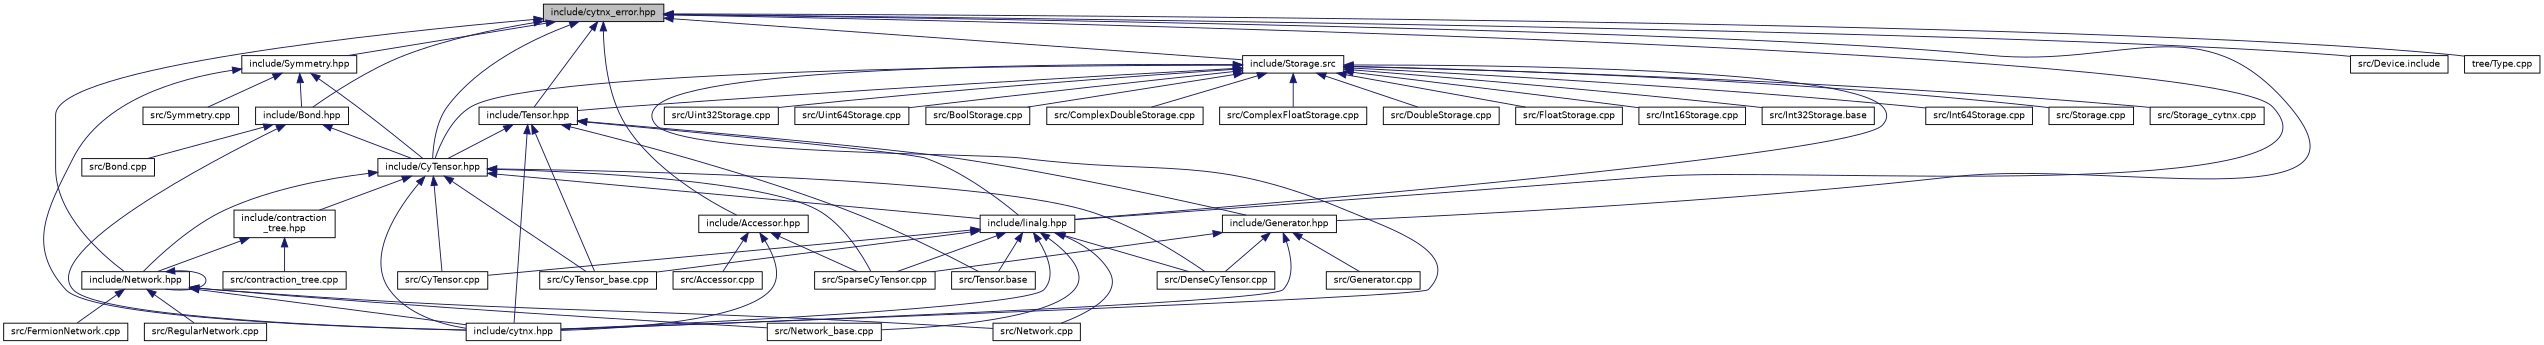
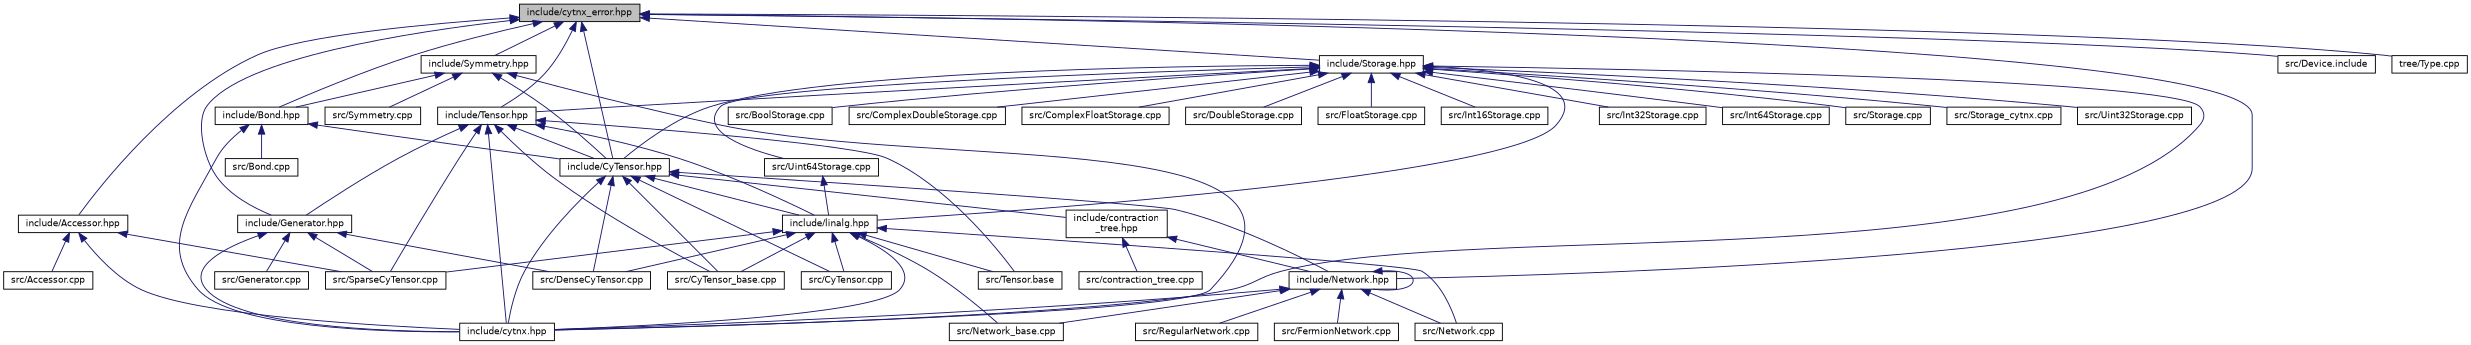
node "include/Storage.src": label "include/Storage.src" -> "include/Storage.hpp"
edge "include/linalg.hpp" -> "include/cytnx_error.hpp": now "include/linalg.hpp" -> "src/Uint64Storage.cpp"
node "src/Int32Storage.base": label "src/Int32Storage.base" -> "src/Int32Storage.cpp"
edge "src/SparseCyTensor.cpp" -> "include/CyTensor.hpp": now "src/SparseCyTensor.cpp" -> "include/Tensor.hpp"
